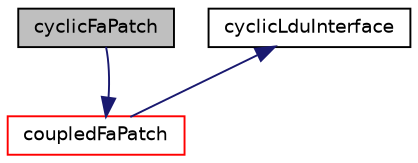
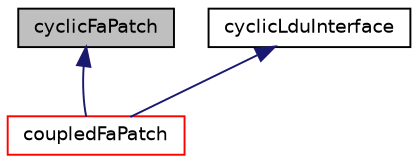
edge "cyclicFaPatch" -> "coupledFaPatch": reversed
